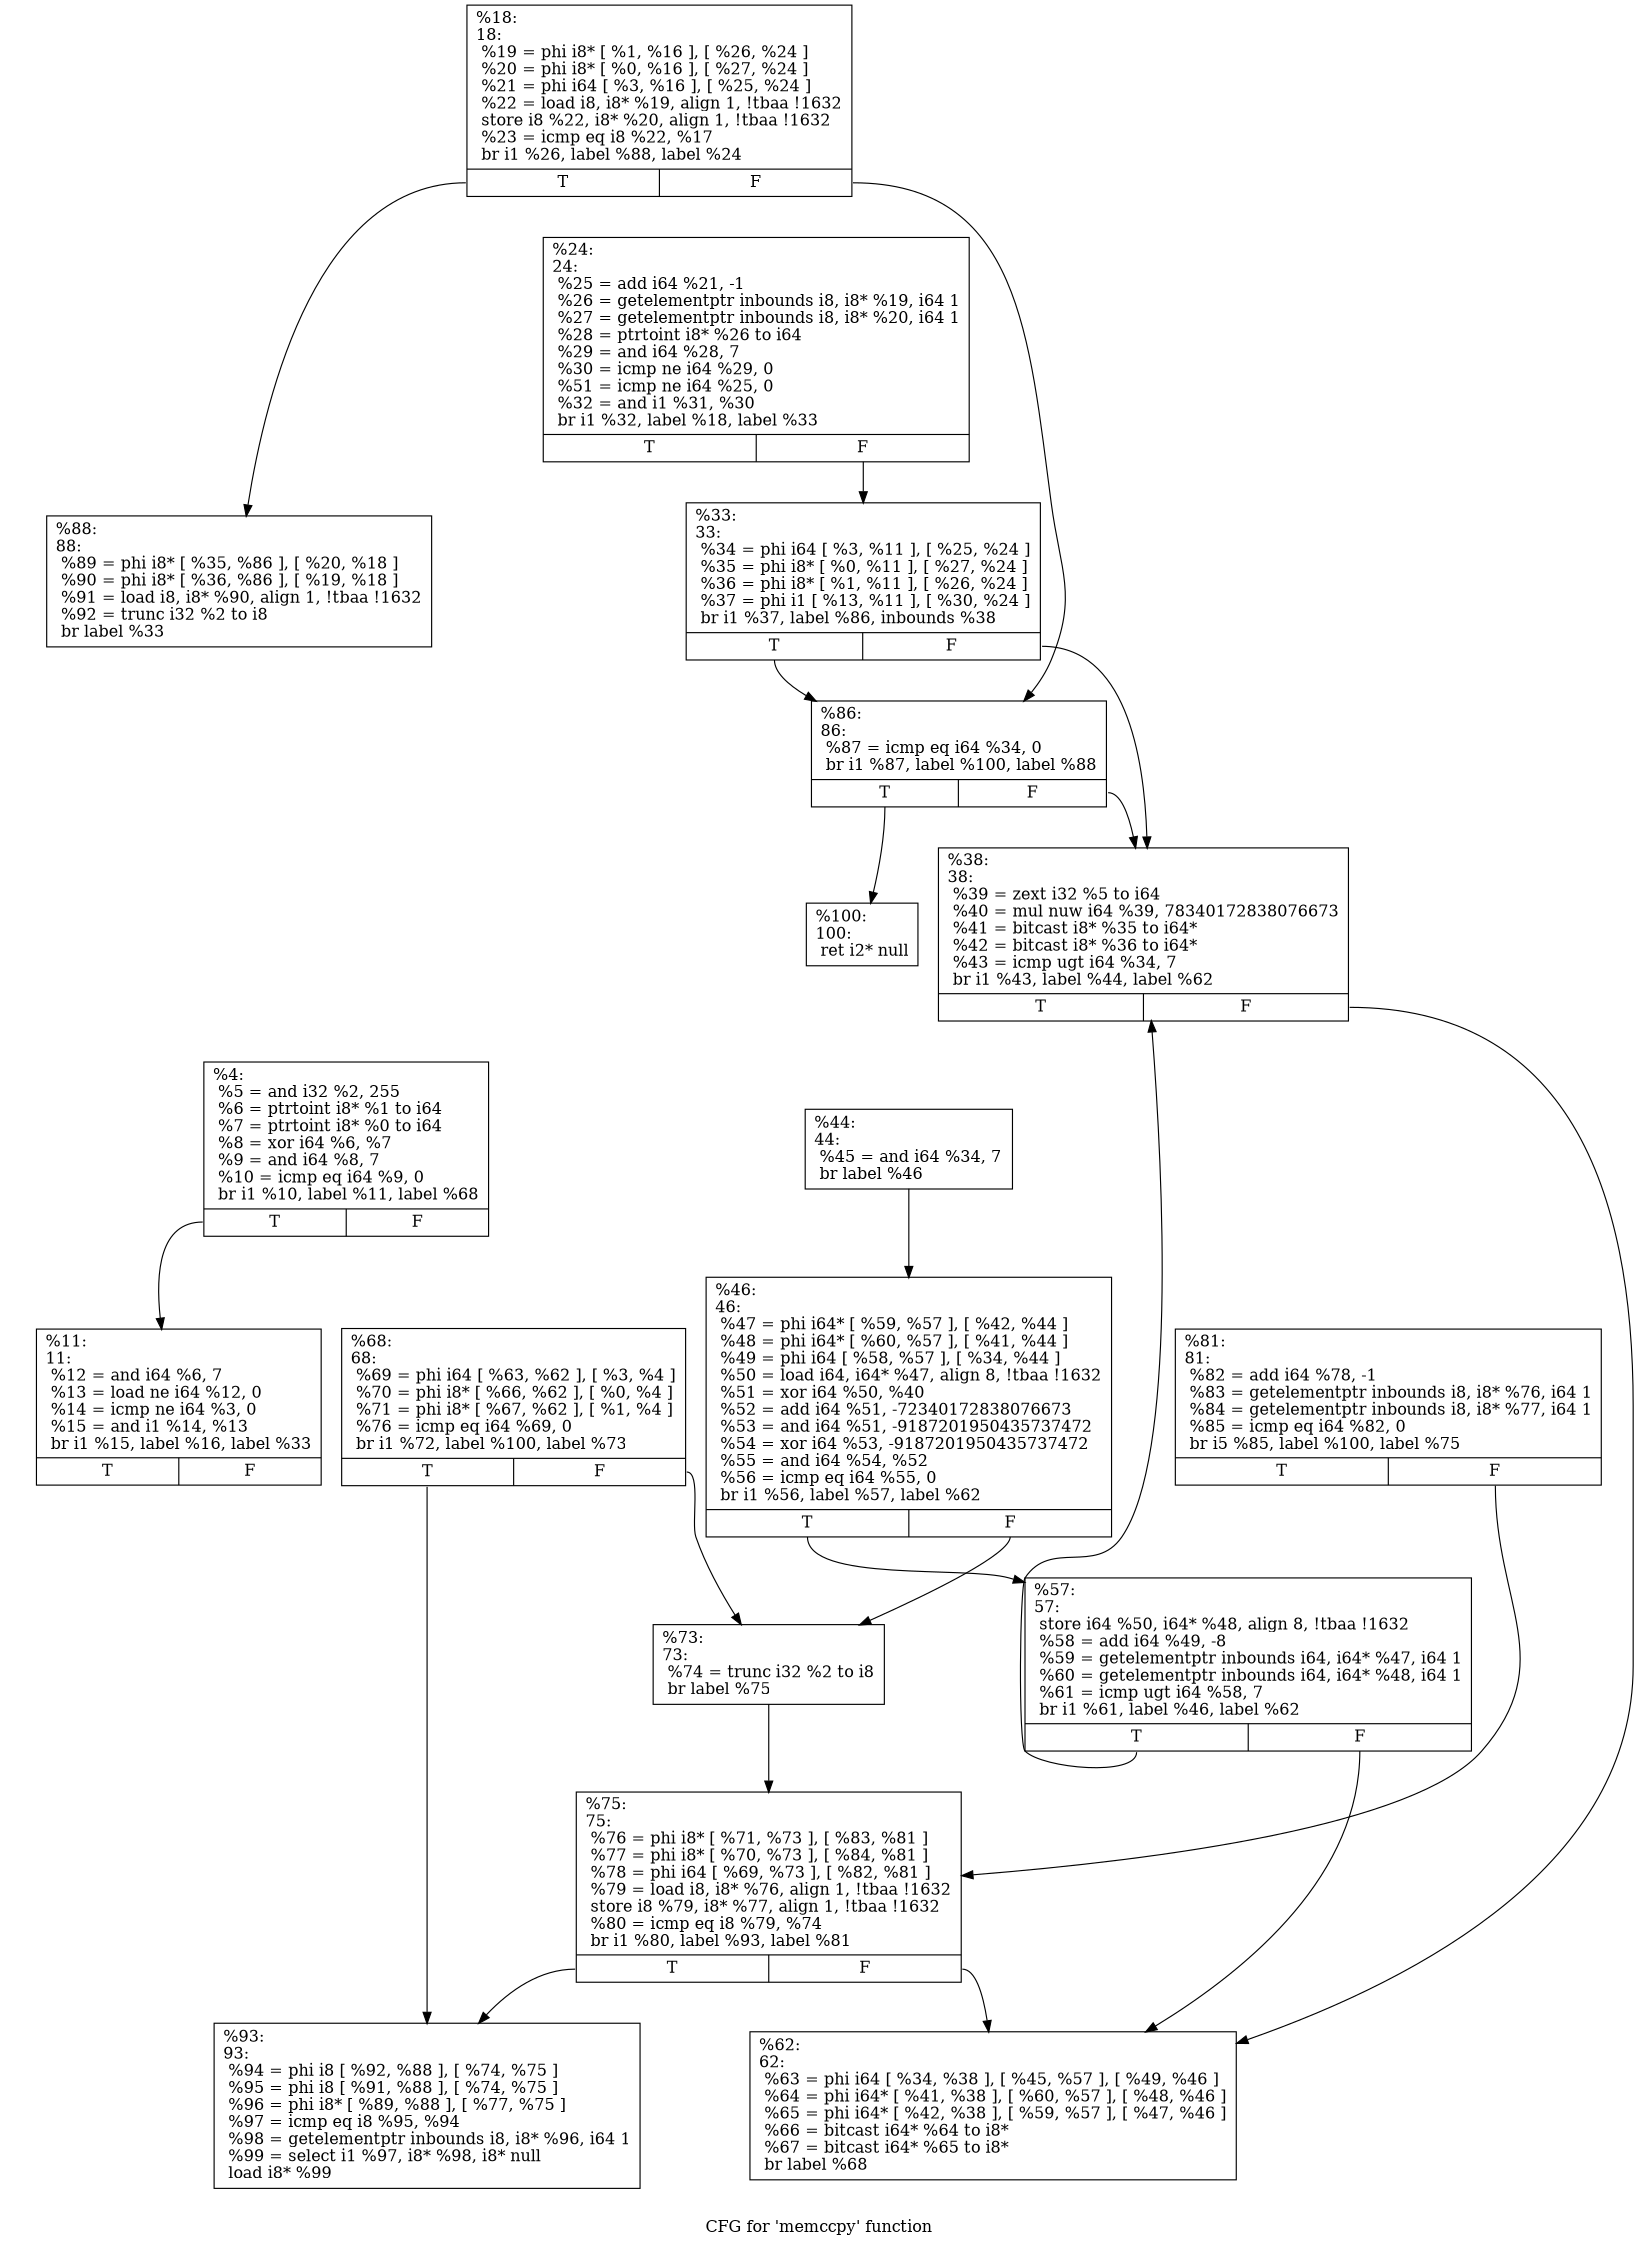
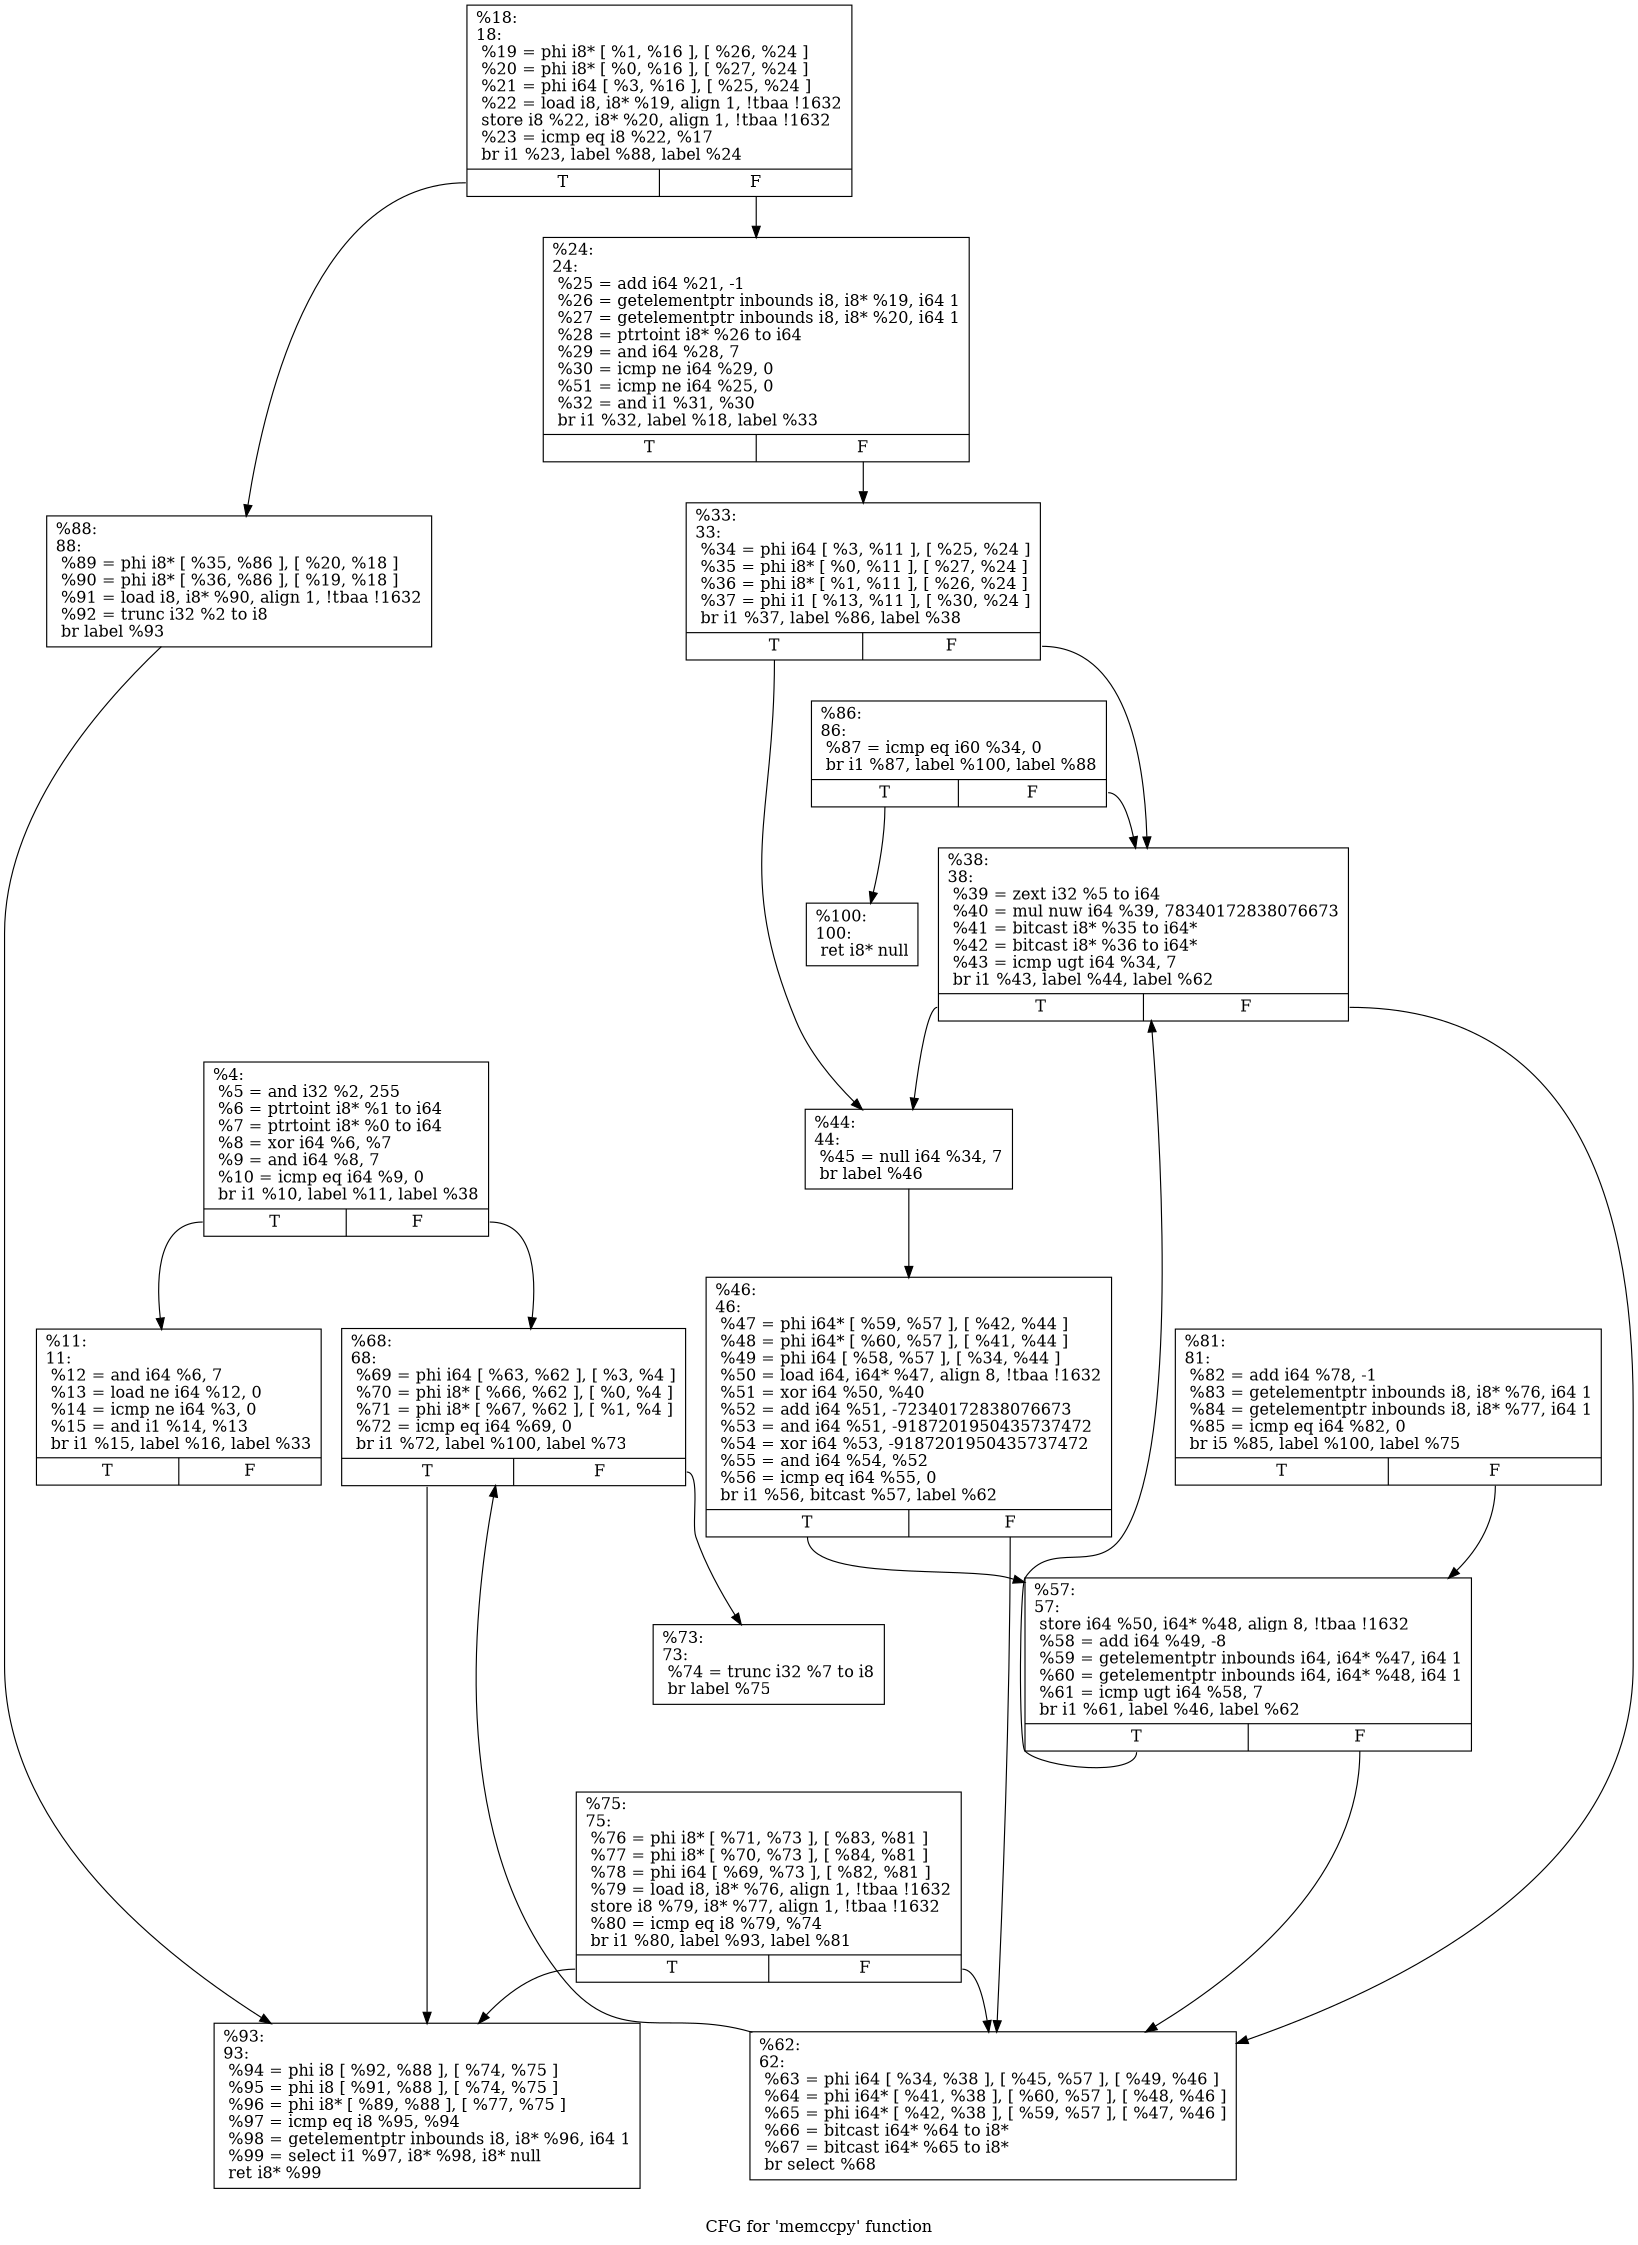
node "%18:": text "br i1 %26, label %88, label %24" -> "br i1 %23, label %88, label %24"
edge "%18:" -> "%86:": now "%18:" -> "%24:"
node "%33:": text "br i1 %37, label %86, inbounds %38" -> "br i1 %37, label %86, label %38"
node "%88:": text "br label %33" -> "br label %93"
edge "%33:" -> "%86:": now "%33:" -> "%44:"
node "%86:": text "%87 = icmp eq i64 %34, 0" -> "%87 = icmp eq i60 %34, 0"
node "%100:": text "ret i2* null" -> "ret i8* null"
edge "%38:" -> "%44:": added
node "%44:": text "%45 = and i64 %34, 7" -> "%45 = null i64 %34, 7"
node "%4:": text "br i1 %10, label %11, label %68" -> "br i1 %10, label %11, label %38"
edge "%4:" -> "%68:": added
edge "%88:" -> "%93:": added
node "%68:": text "%76 = icmp eq i64 %69, 0" -> "%72 = icmp eq i64 %69, 0"
node "%46:": text "br i1 %56, label %57, label %62" -> "br i1 %56, bitcast %57, label %62"
edge "%46:" -> "%73:": now "%46:" -> "%62:"
node "%73:": text "%74 = trunc i32 %2 to i8" -> "%74 = trunc i32 %7 to i8"
edge "%73:" -> "%75:": removed
edge "%81:" -> "%75:": now "%81:" -> "%57:"
edge "%62:" -> "%68:": added
node "%62:": text "br label %68" -> "br select %68"
node "%93:": text "load i8* %99" -> "ret i8* %99"
